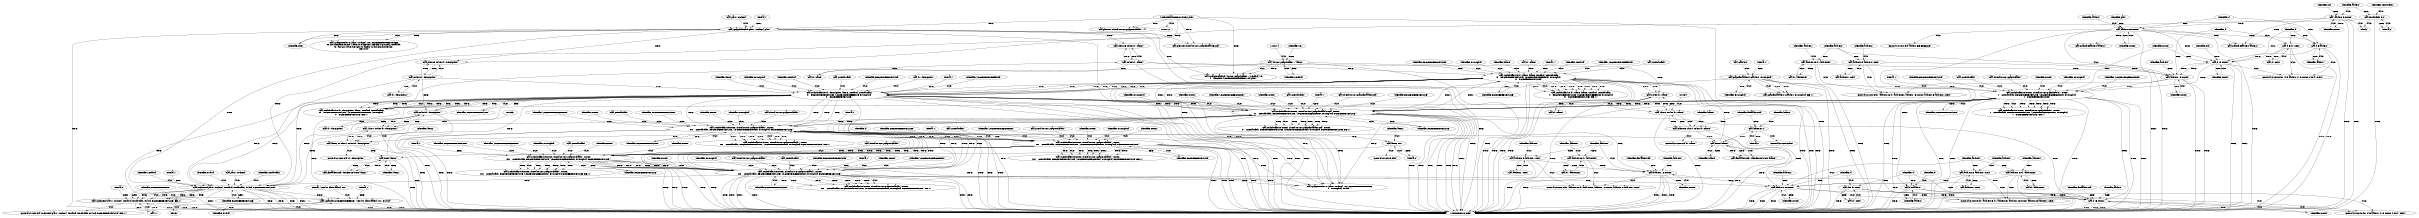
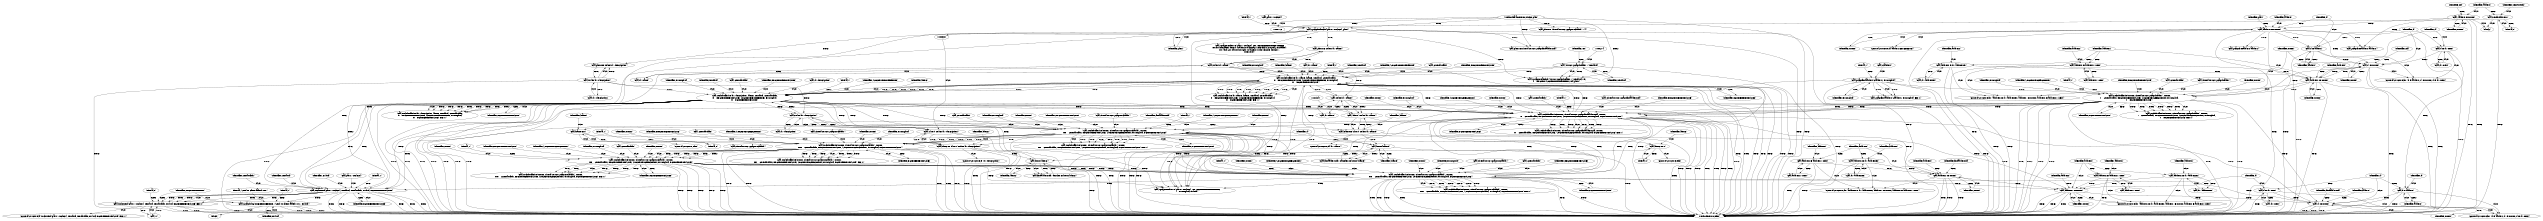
edge "(MethodParameterIn,uint32 plen)" -> "(Call,plen+= strlen(d->description))": now "(MethodParameterIn,uint32 plen)" -> "1000331"
node "(Call,(struct rpcap_header *) ldescr)": label "(Call,(struct rpcap_header *) ldescr)" -> "(Call,(struct rpcap_header *) sendbuf)"
